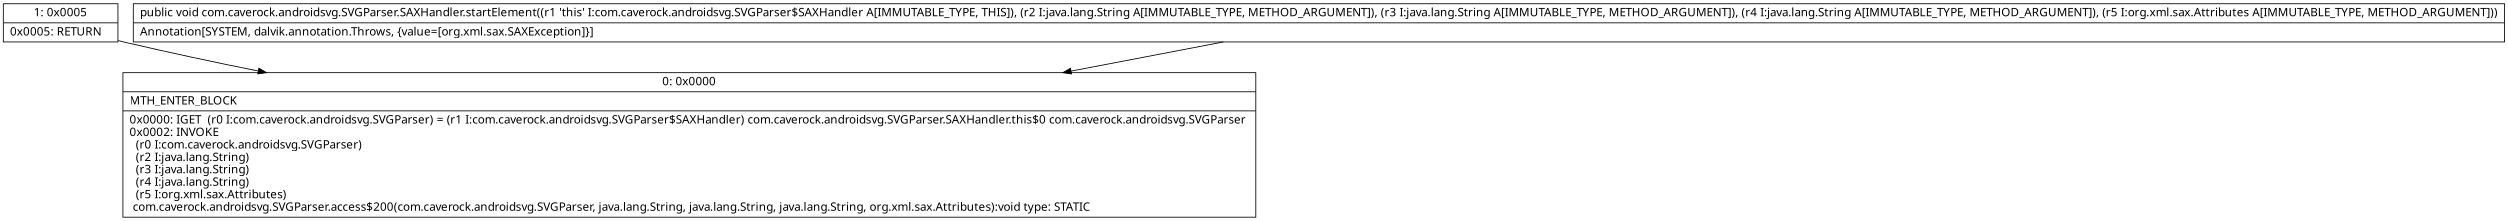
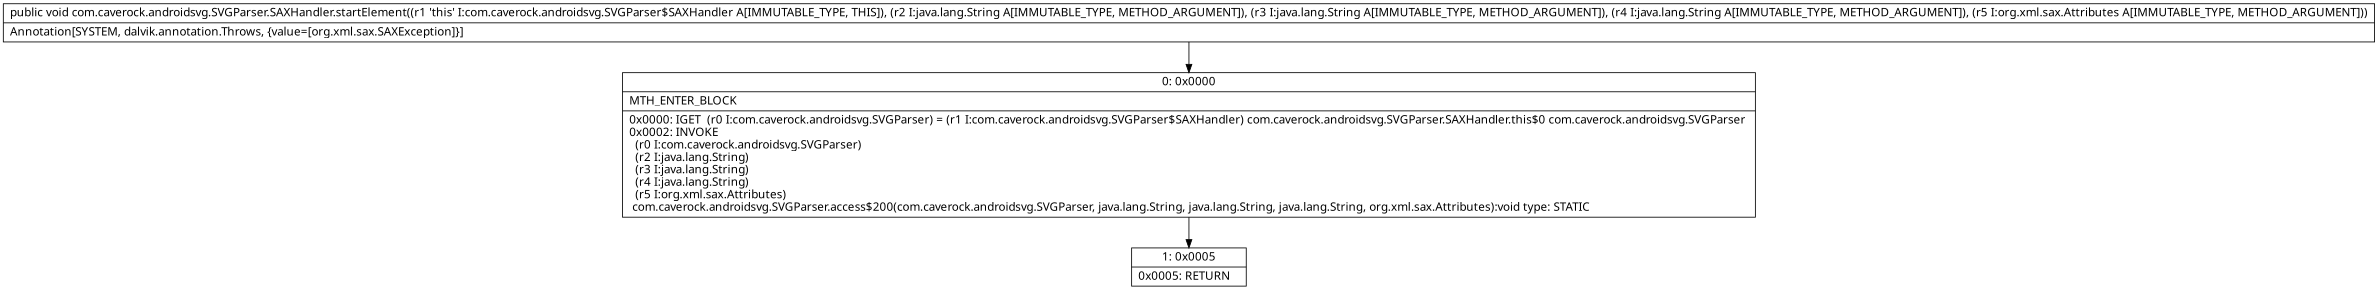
edge "1: 0x0005" -> "0: 0x0000": reversed
